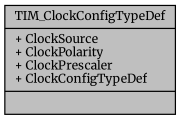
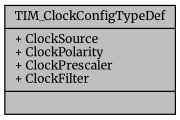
node "TIM_ClockConfigTypeDef": text "+ ClockConfigTypeDef" -> "+ ClockFilter"
